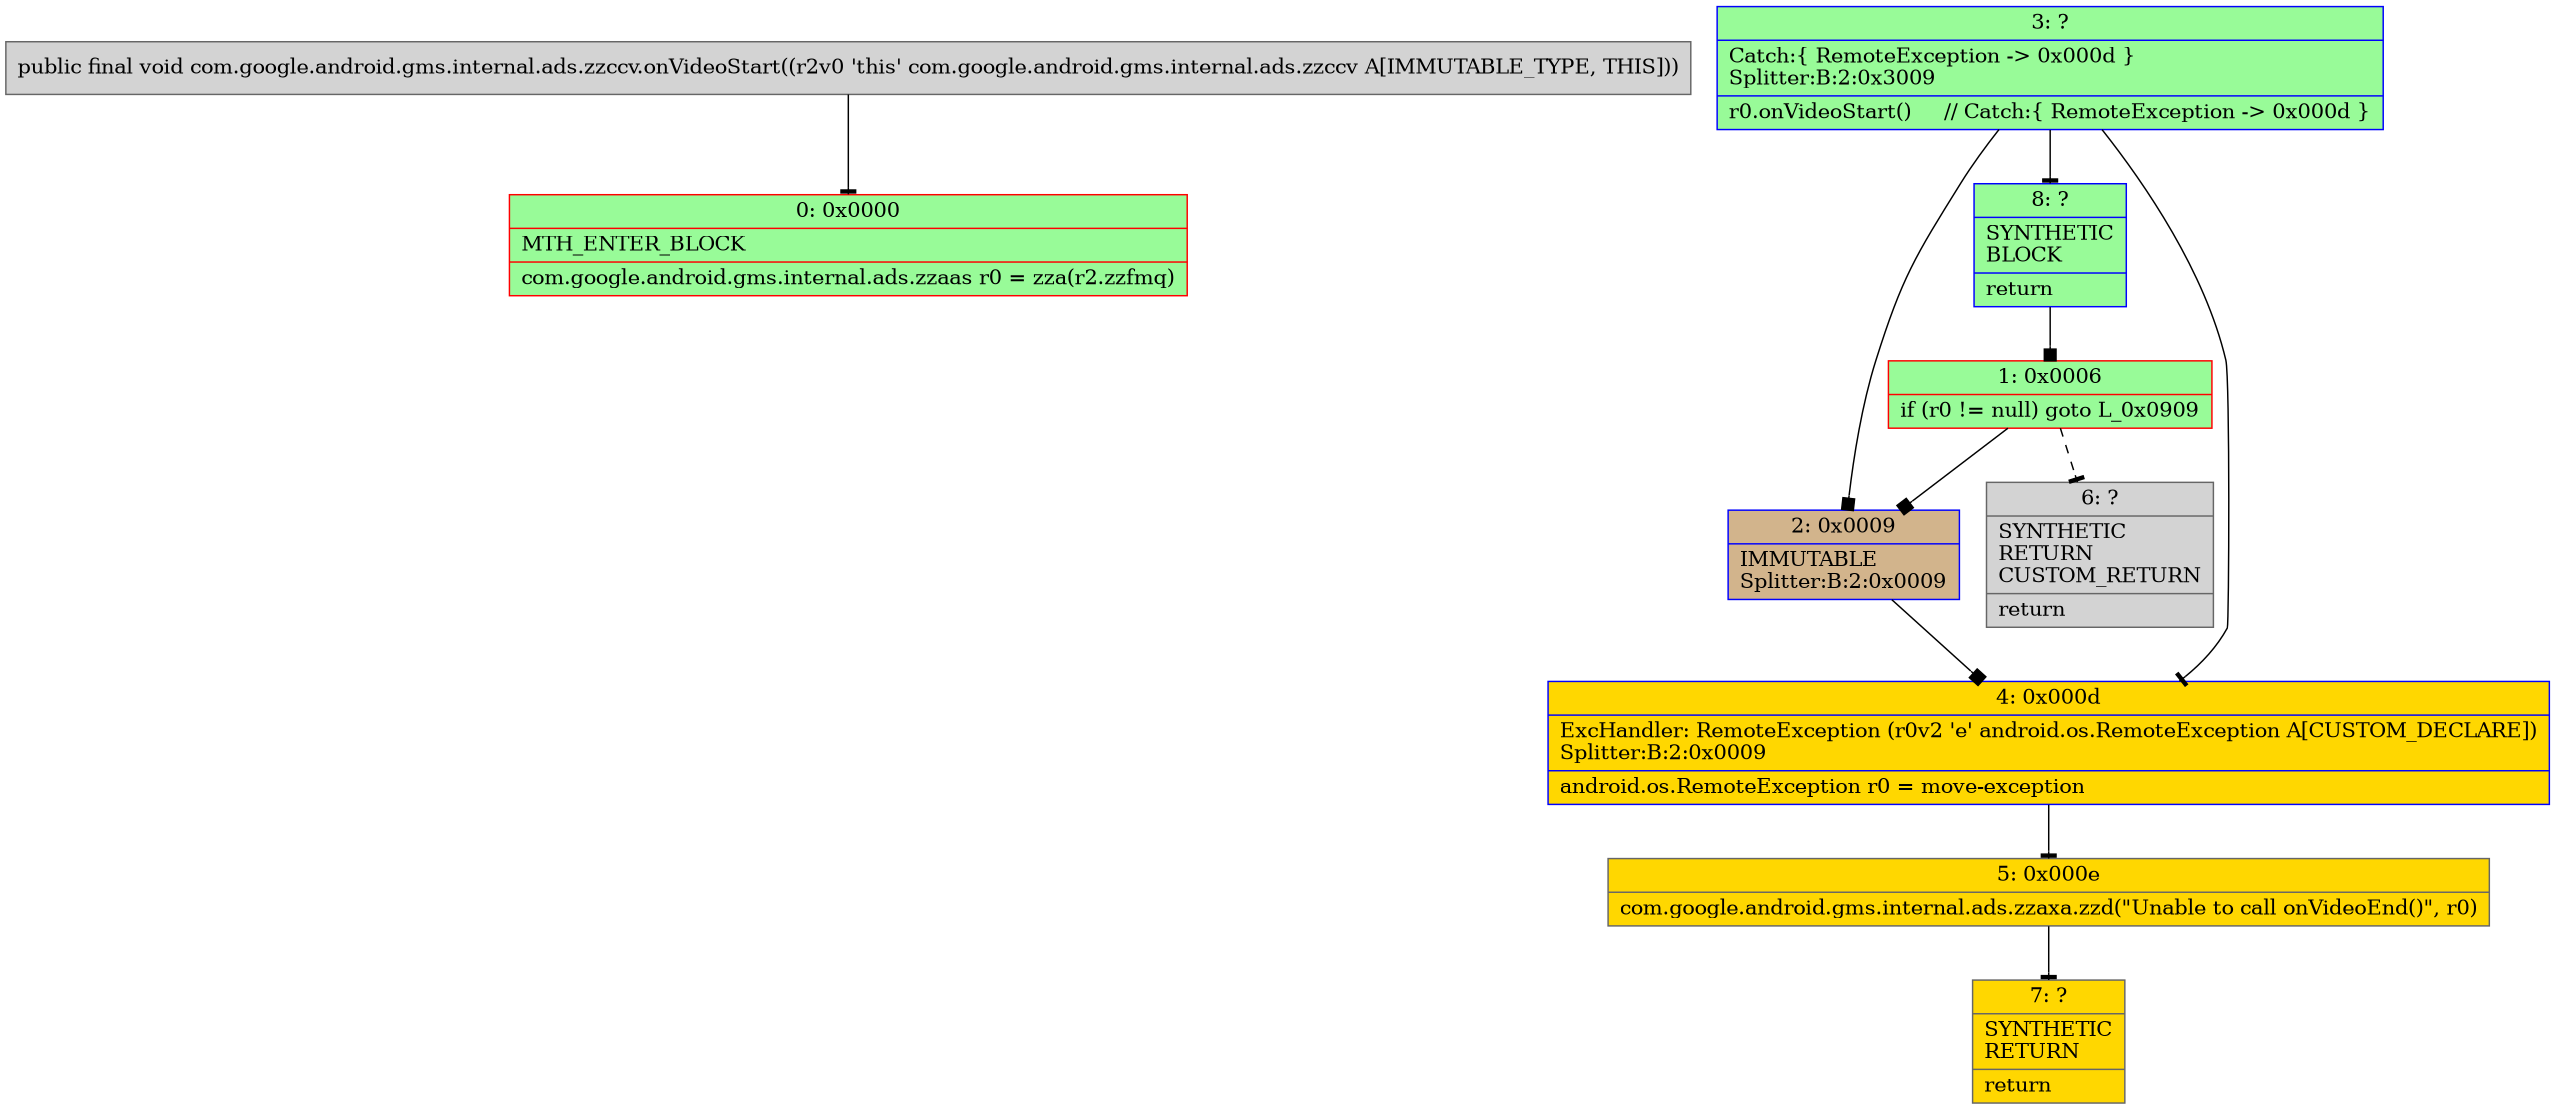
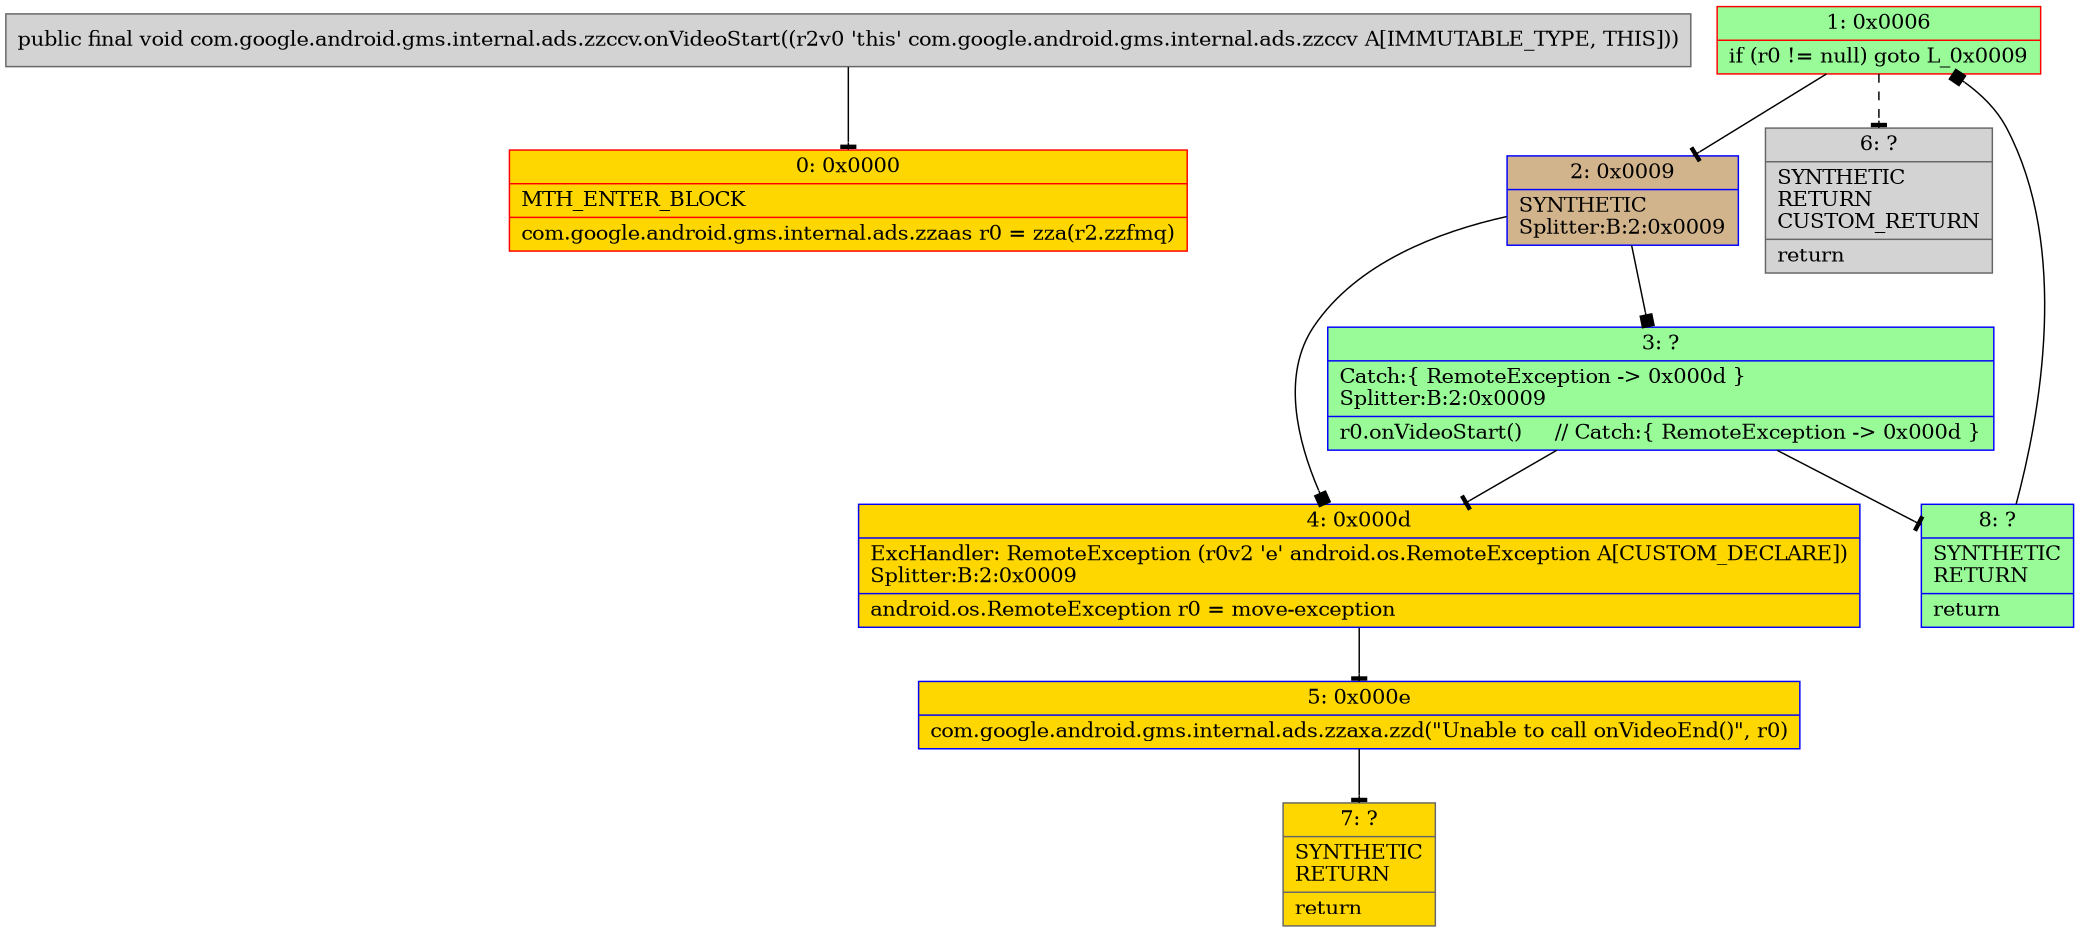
node "3: ?": text "Splitter:B:2:0x3009" -> "Splitter:B:2:0x0009"
node "0: 0x0000": fillcolor palegreen -> gold
node "8: ?": text "BLOCK" -> "RETURN"
edge "3: ?" -> "2: 0x0009": reversed
node "1: 0x0006": text "if (r0 != null) goto L_0x0909" -> "if (r0 != null) goto L_0x0009"
edge "1: 0x0006" -> "2: 0x0009": arrowhead box -> tee
node "2: 0x0009": text "IMMUTABLE" -> "SYNTHETIC"
node "5: 0x000e": color gray40 -> blue
